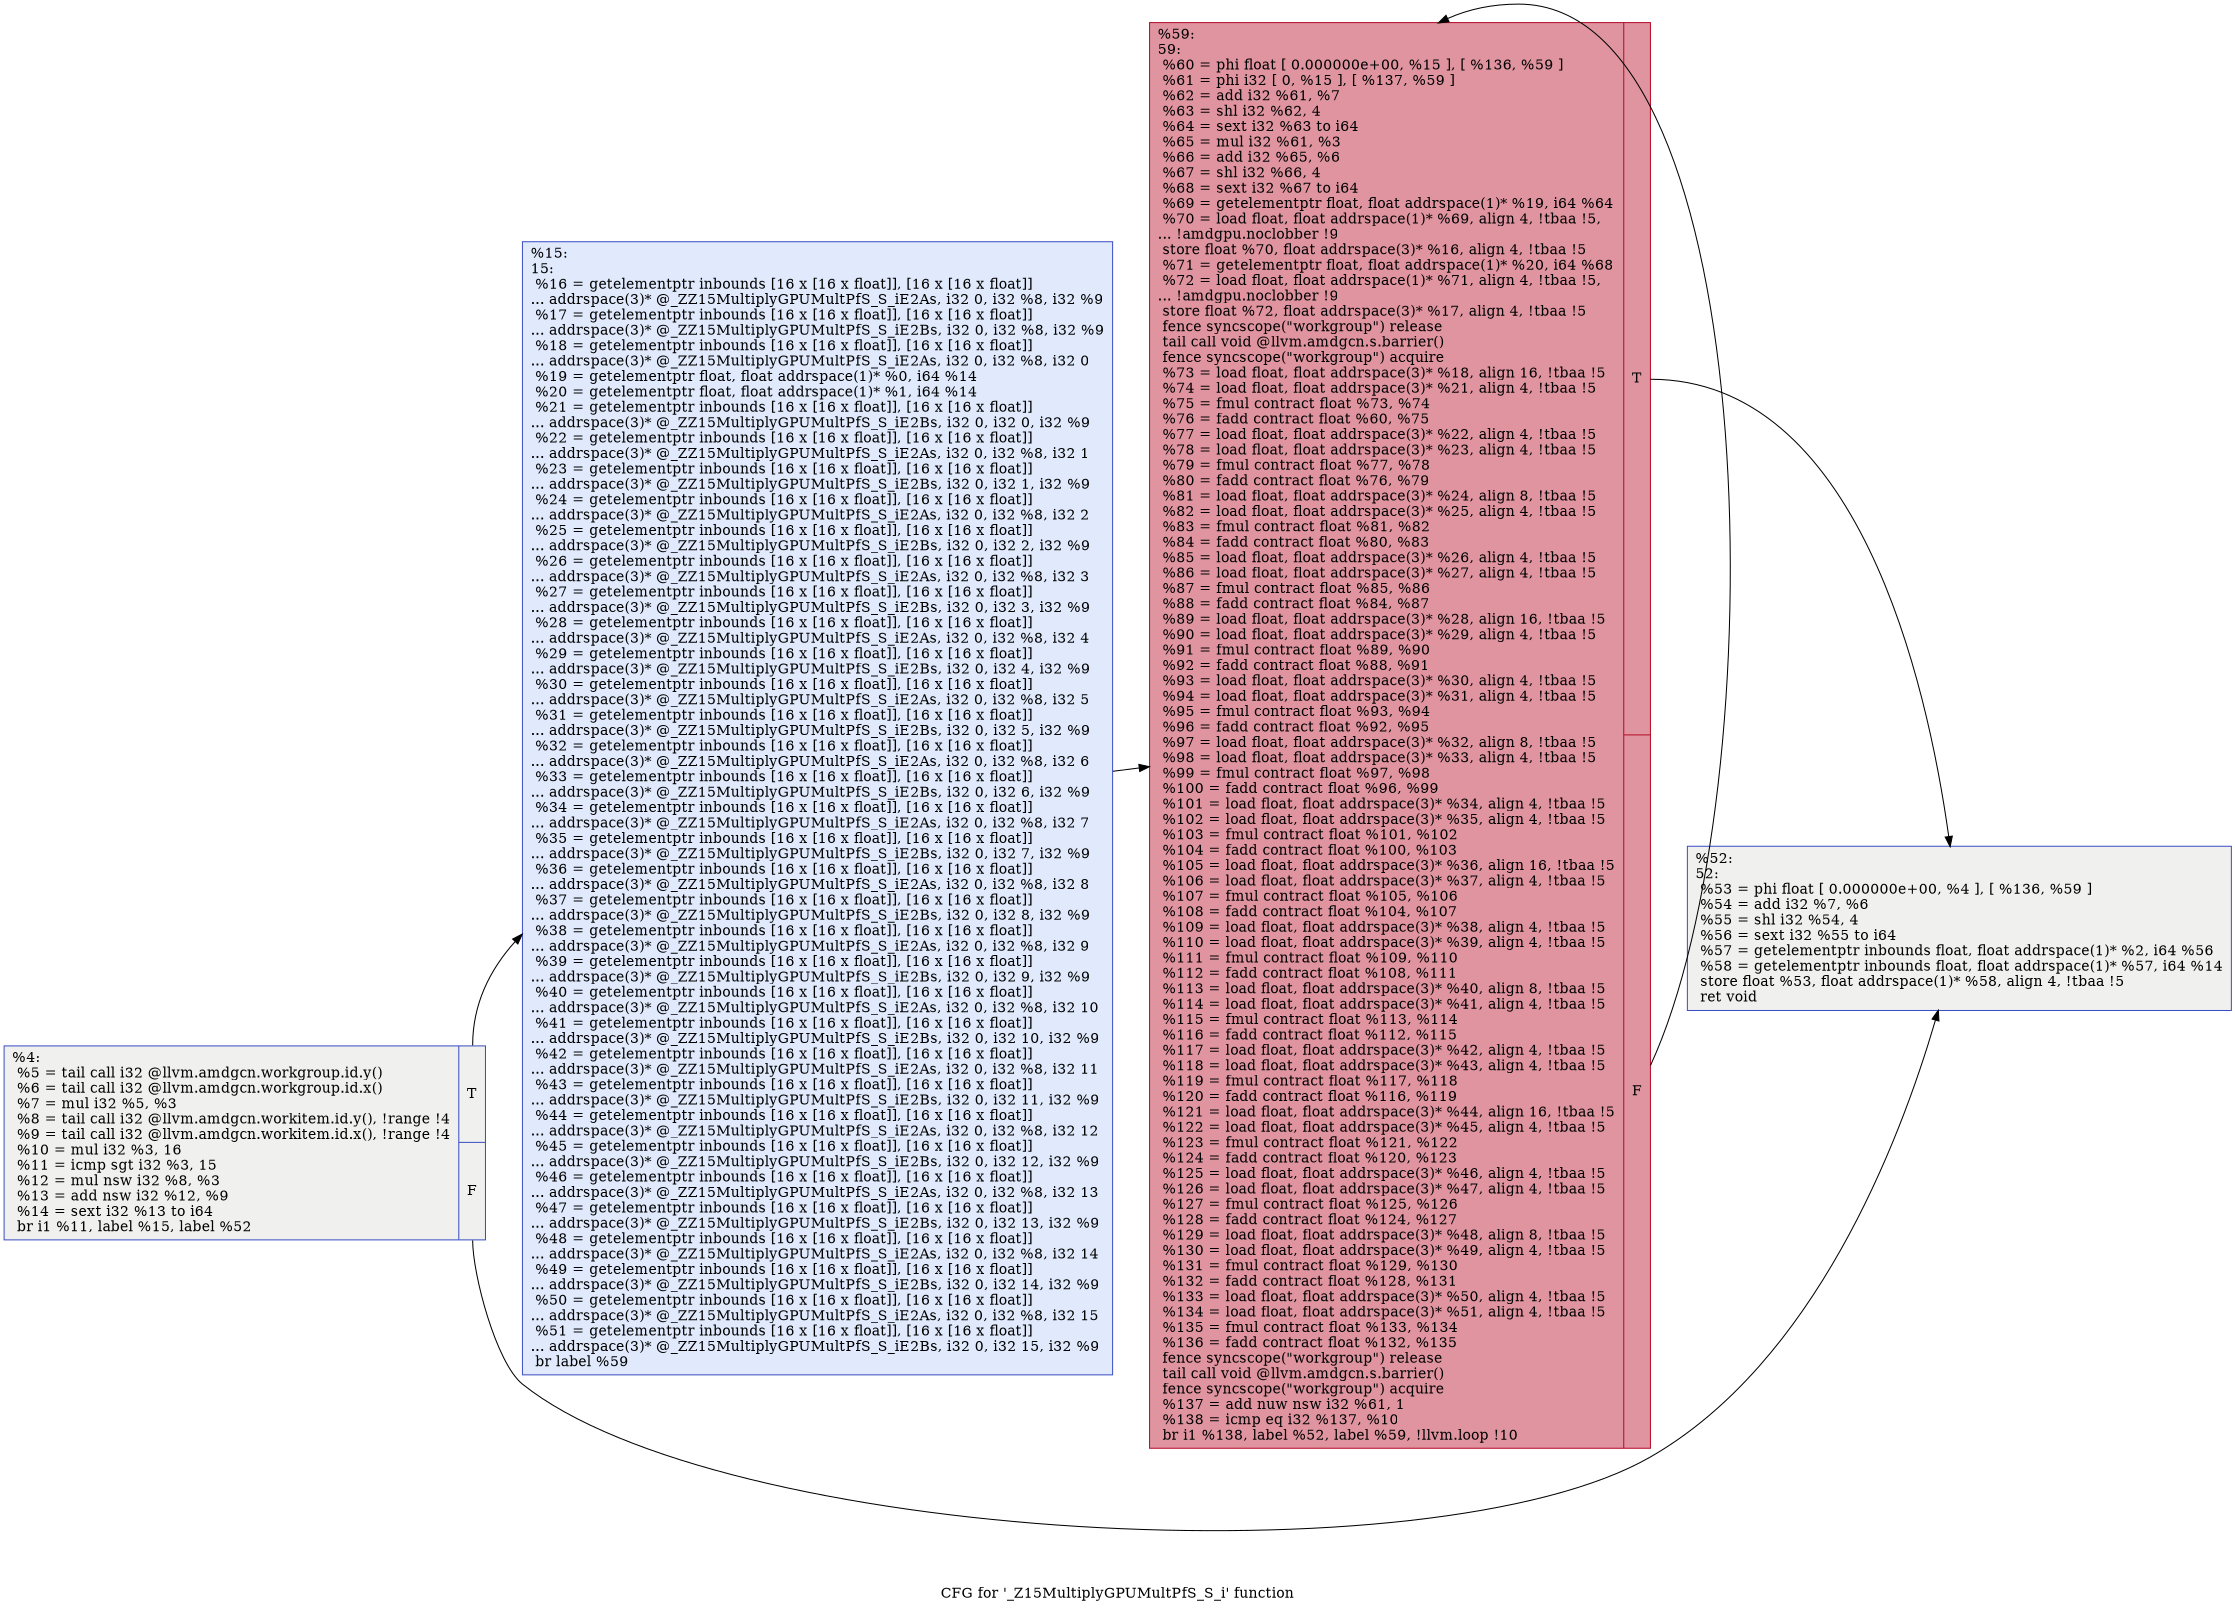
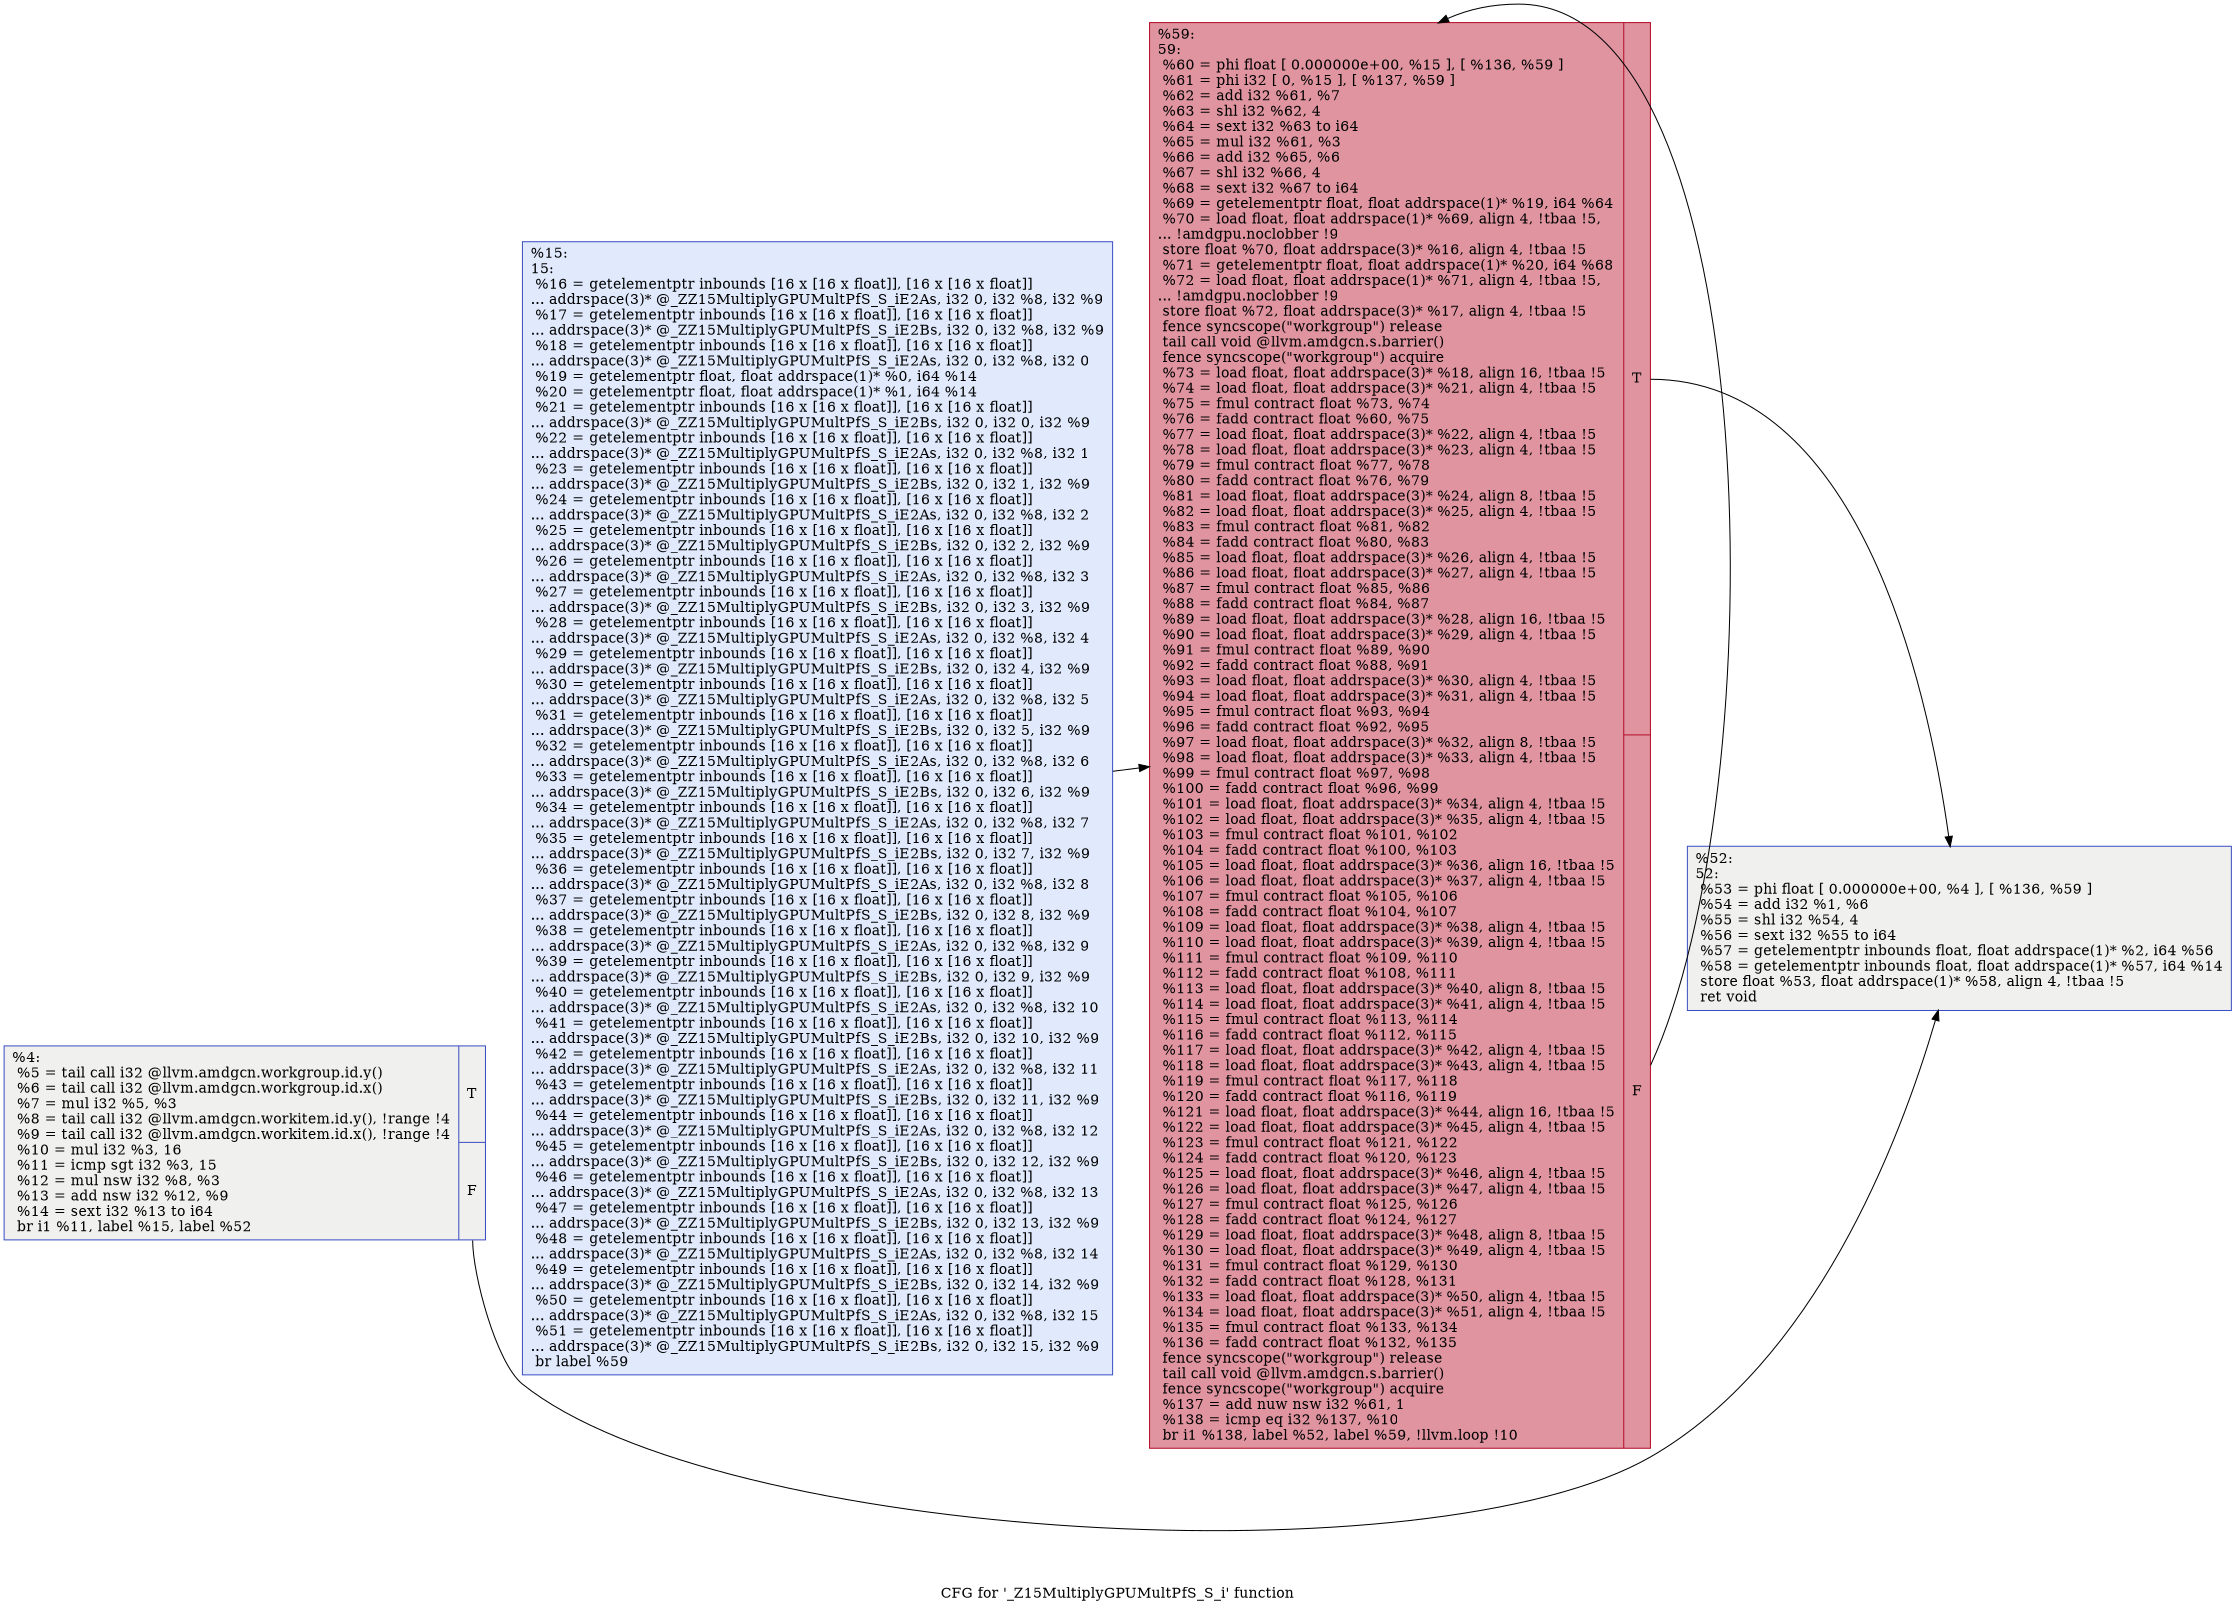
node "%52:": text "%54 = add i32 %7, %6" -> "%54 = add i32 %1, %6"
edge "%4:" -> "%15:": removed
